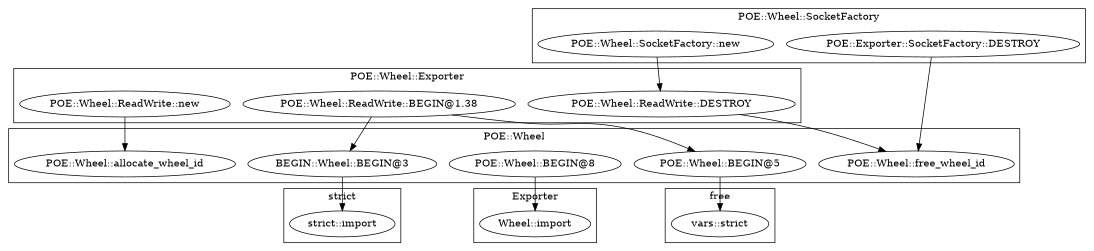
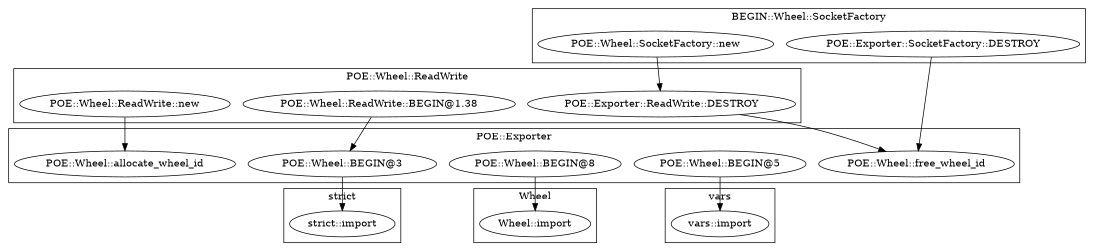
cluster "POE::Wheel::SocketFactory": label "POE::Wheel::SocketFactory" -> "BEGIN::Wheel::SocketFactory"
cluster "POE::Wheel::Exporter": label "POE::Wheel::Exporter" -> "POE::Wheel::ReadWrite"
node "POE::Wheel::ReadWrite::DESTROY": label "POE::Wheel::ReadWrite::DESTROY" -> "POE::Exporter::ReadWrite::DESTROY"
edge "POE::Wheel::ReadWrite::BEGIN@1.38" -> "POE::Wheel::BEGIN@5": removed
cluster "POE::Wheel": label "POE::Wheel" -> "POE::Exporter"
node "BEGIN::Wheel::BEGIN@3": label "BEGIN::Wheel::BEGIN@3" -> "POE::Wheel::BEGIN@3"
cluster "Exporter": label "Exporter" -> "Wheel"
cluster "free": label "free" -> "vars"
node "vars::strict": label "vars::strict" -> "vars::import"
